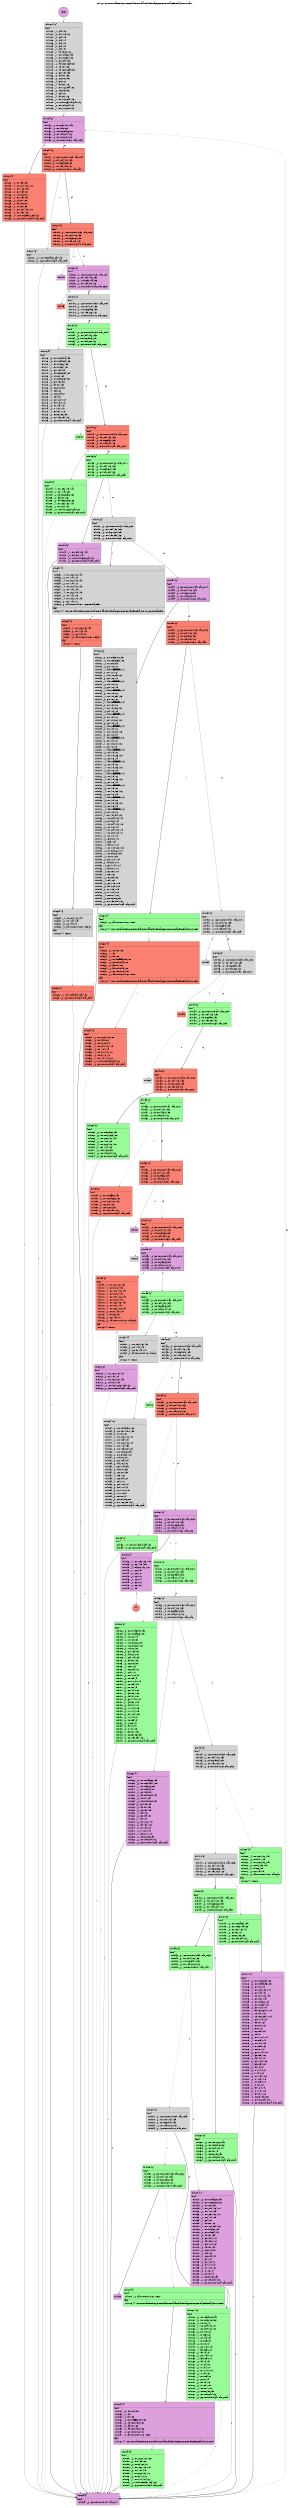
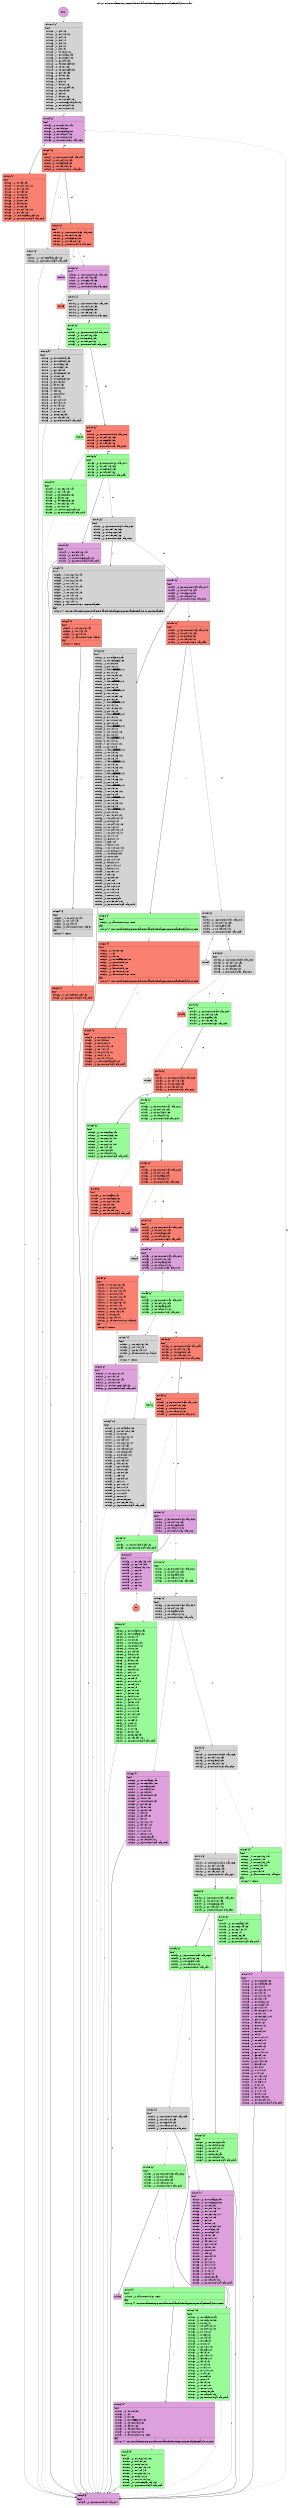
node "Desktop": label "Desktop" -> "Entry"
node "0x401ac8 [28]": fillcolor lightgrey -> salmon
